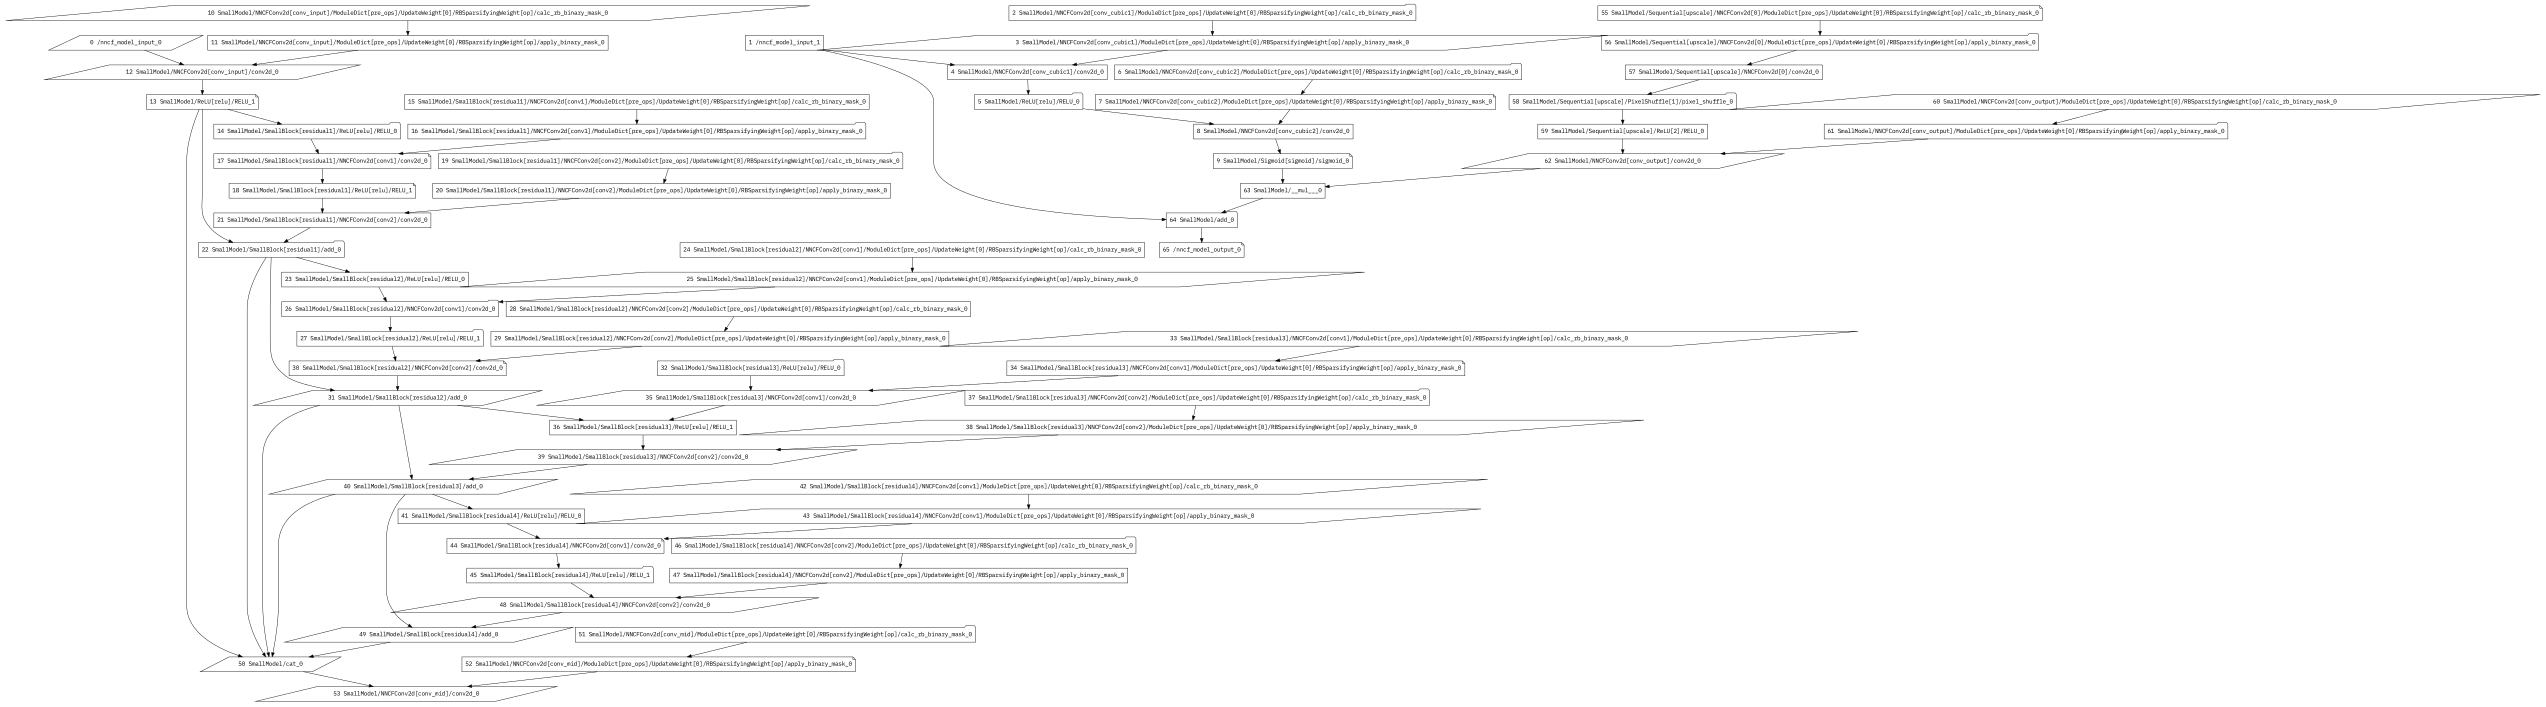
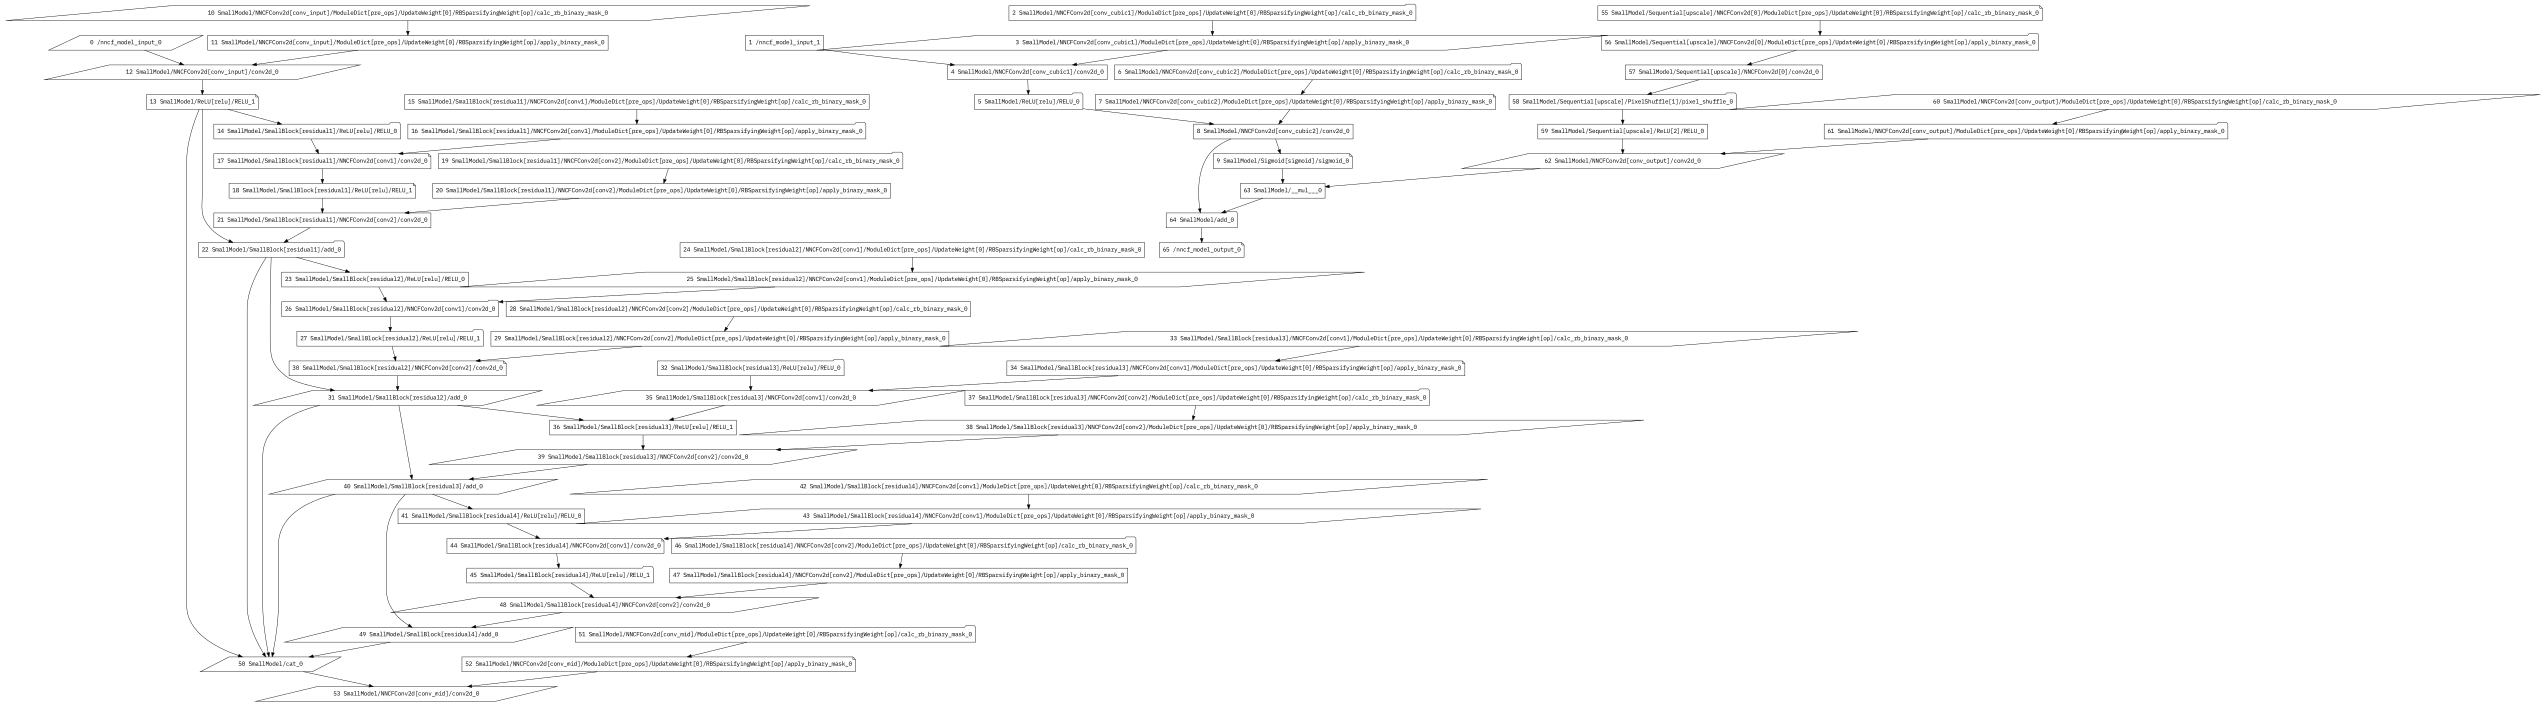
edge "1 /nncf_model_input_1" -> "64 SmallModel/add_0": now "8 SmallModel/NNCFConv2d[conv_cubic2]/conv2d_0" -> "64 SmallModel/add_0"
